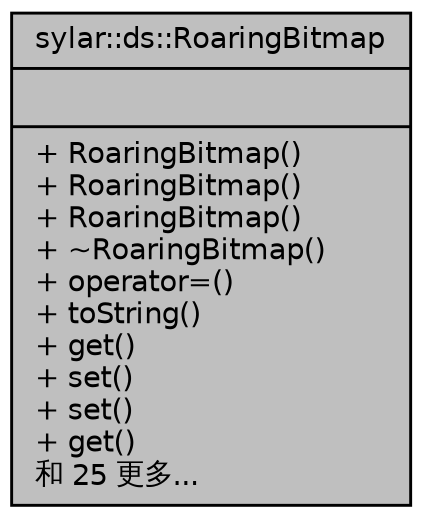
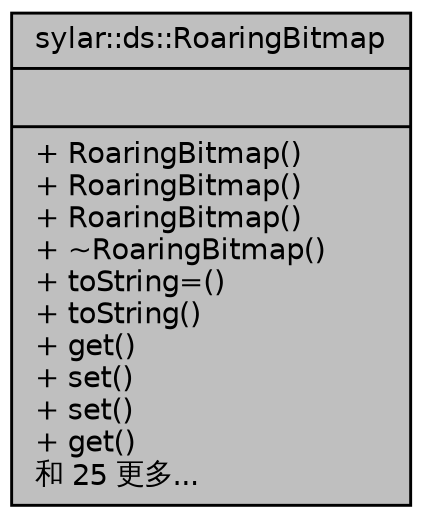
node "sylar::ds::RoaringBitmap": text "+ operator=()" -> "+ toString=()"
